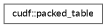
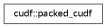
node "cudf::packed_table": label "cudf::packed_table" -> "cudf::packed_cudf"
